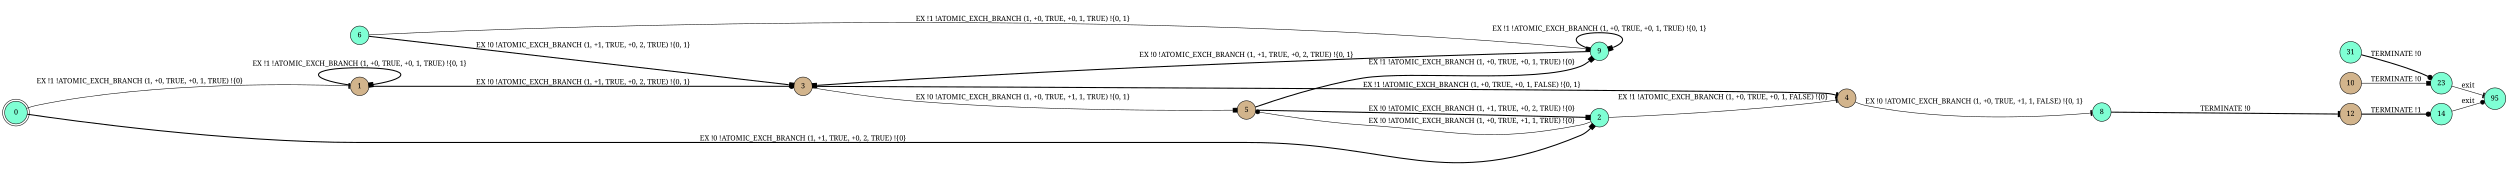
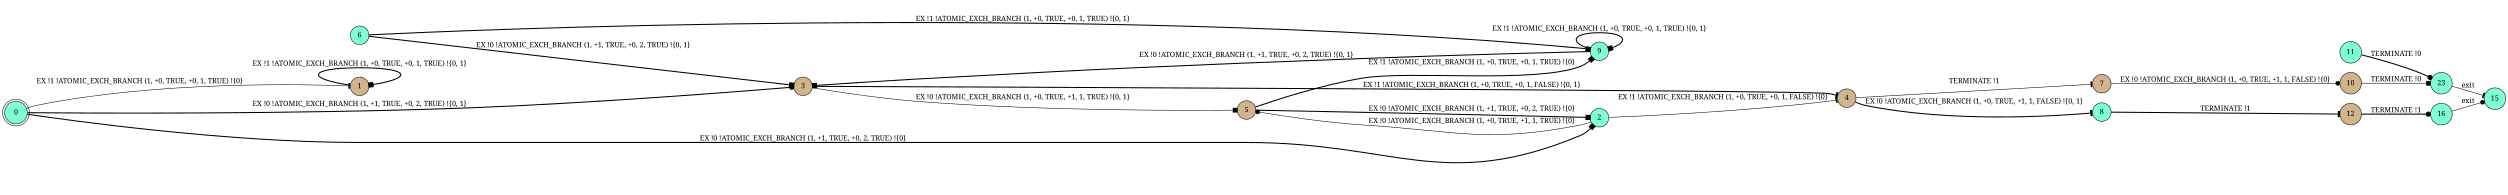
edge "6" -> "9": style solid -> bold
node "31": label "31" -> "11"
node "7": added
edge "1" -> "3": now "0" -> "3"
node "95": label "95" -> "15"
edge "8" -> "12": label "TERMINATE !0" -> "TERMINATE !1"
node "14": label "14" -> "16"
edge "4" -> "8": style solid -> bold
